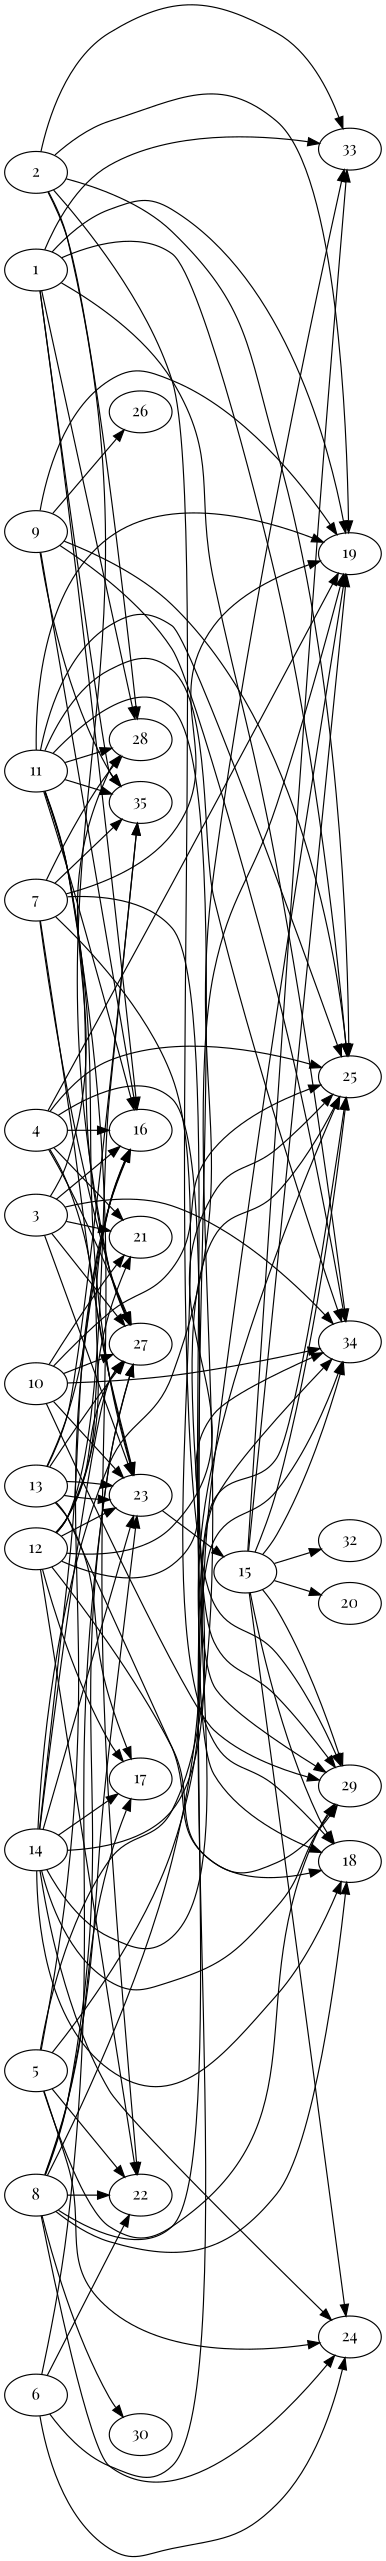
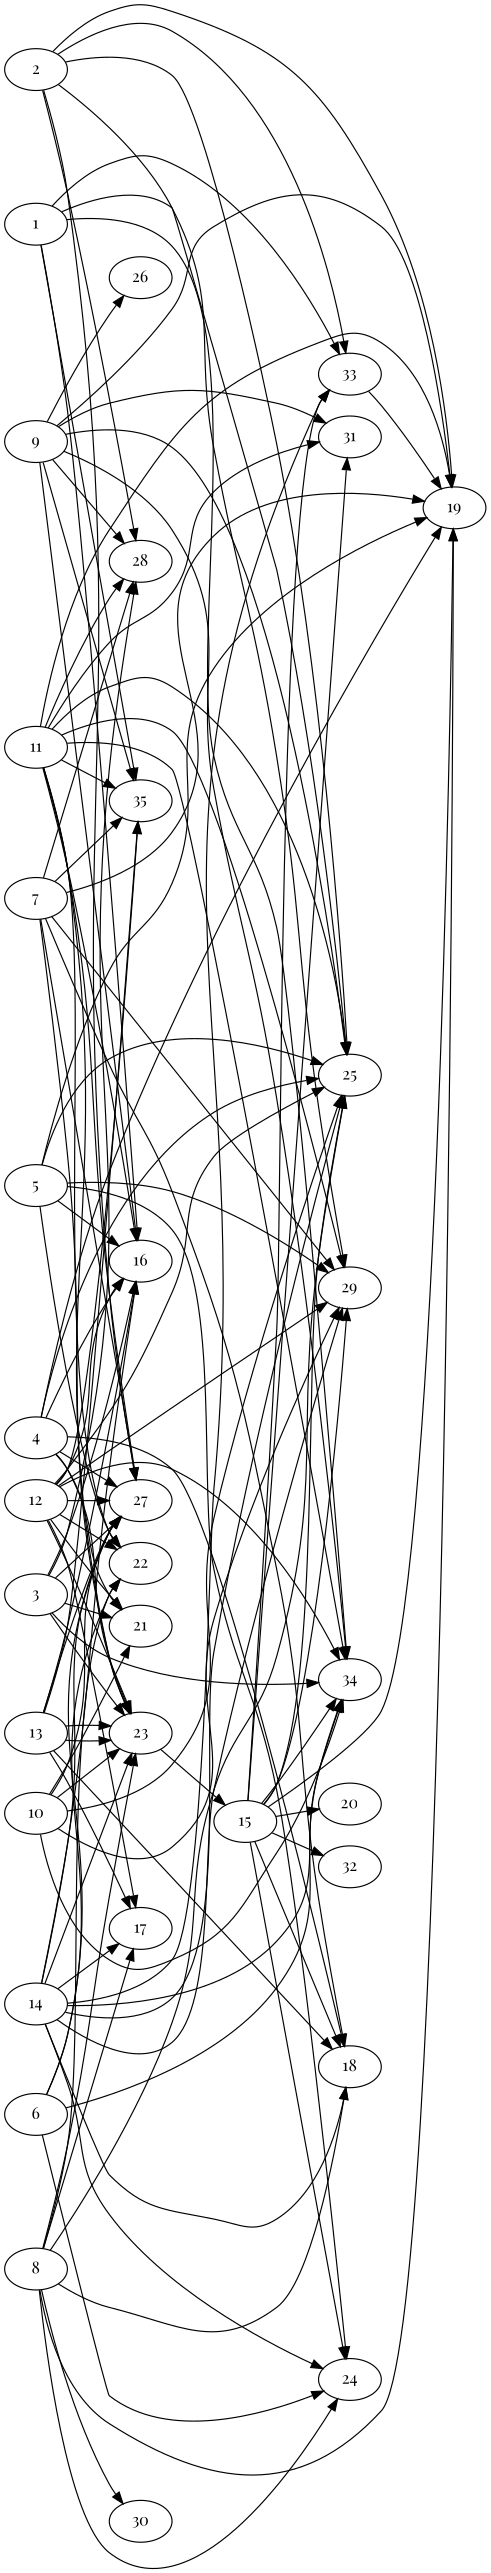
edge "1" -> "19": now "33" -> "19"
node "31": added
edge "1" -> "28": now "9" -> "28"
edge "8" -> "27": removed
